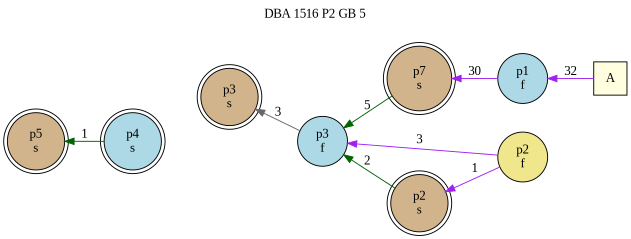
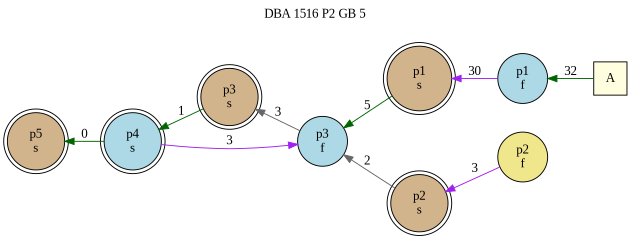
node "p7 s": label "p7 s" -> "p1 s"
edge "A" -> "p1 f": color purple -> darkgreen
edge "p3 s" -> "p4 s": added, label "1"
edge "p4 s" -> "p5 s": label "1" -> "0"
edge "p2 f" -> "p3 f": now "p4 s" -> "p3 f"
edge "p2 f" -> "p2 s": label "1" -> "3"
edge "p2 s" -> "p3 f": color darkgreen -> gray40
